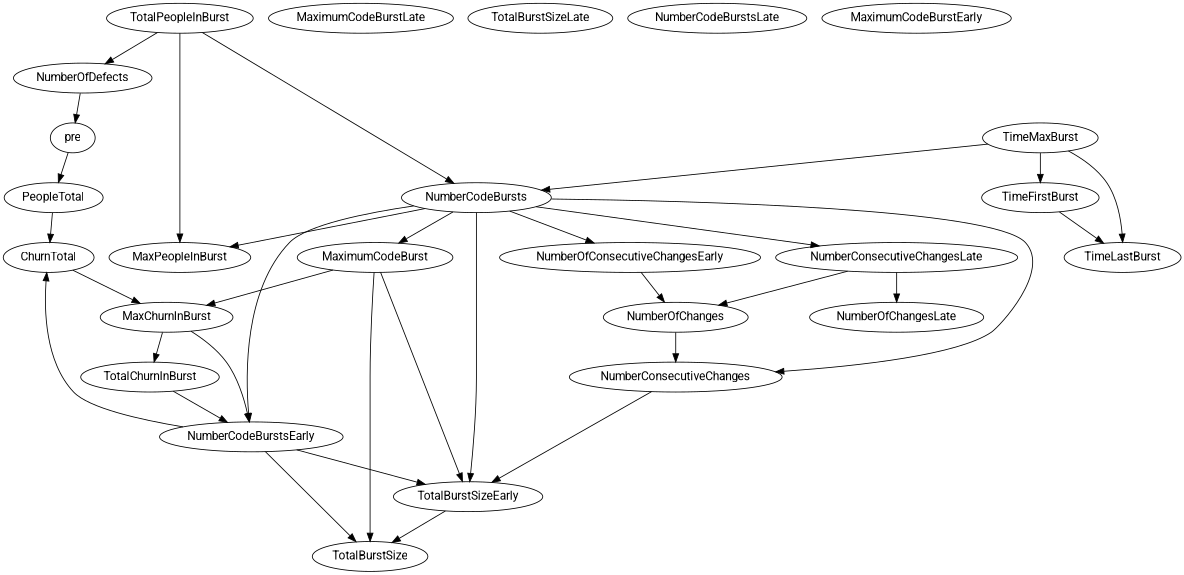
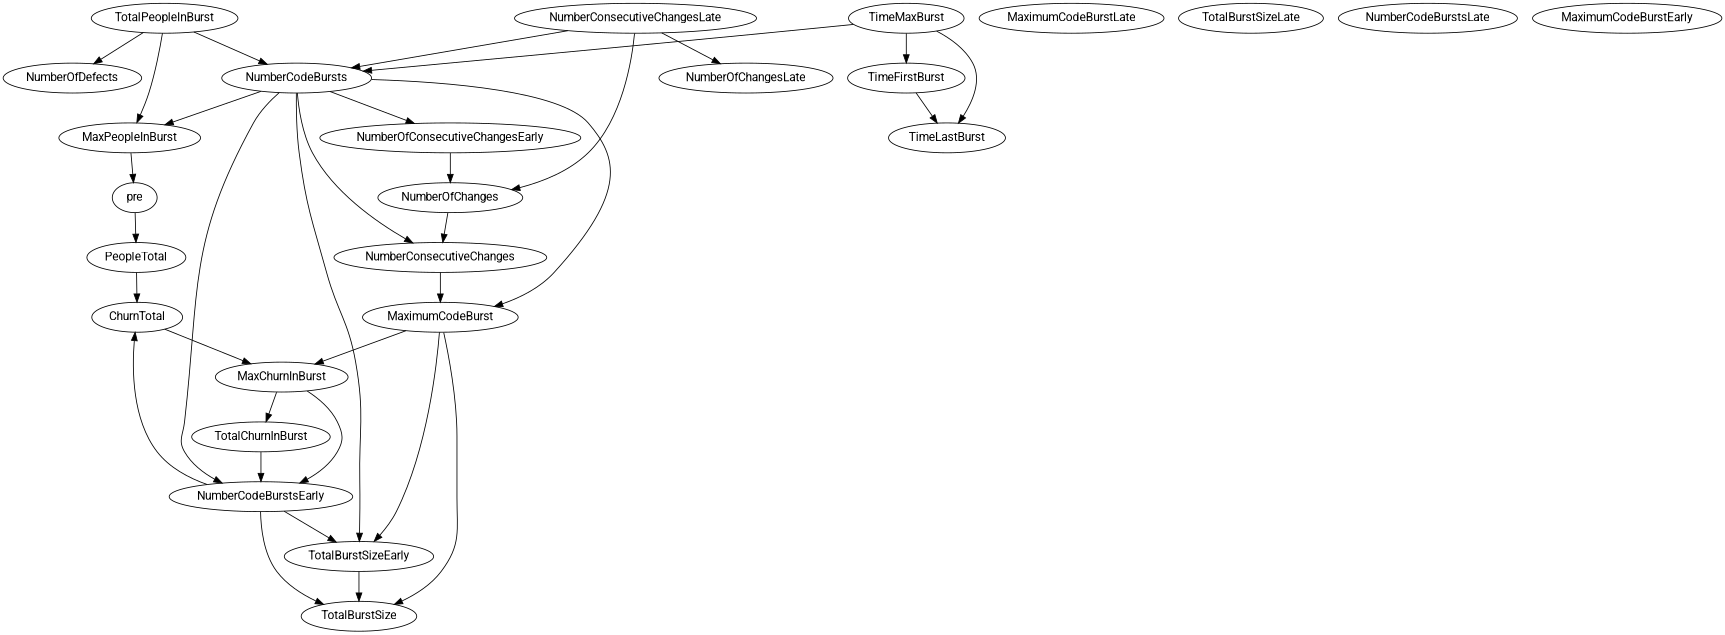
edge "NumberOfDefects" -> "pre": now "MaxPeopleInBurst" -> "pre"
edge "NumberCodeBursts" -> "NumberConsecutiveChangesLate": reversed
edge "NumberConsecutiveChanges" -> "TotalBurstSizeEarly": now "NumberConsecutiveChanges" -> "MaximumCodeBurst"
